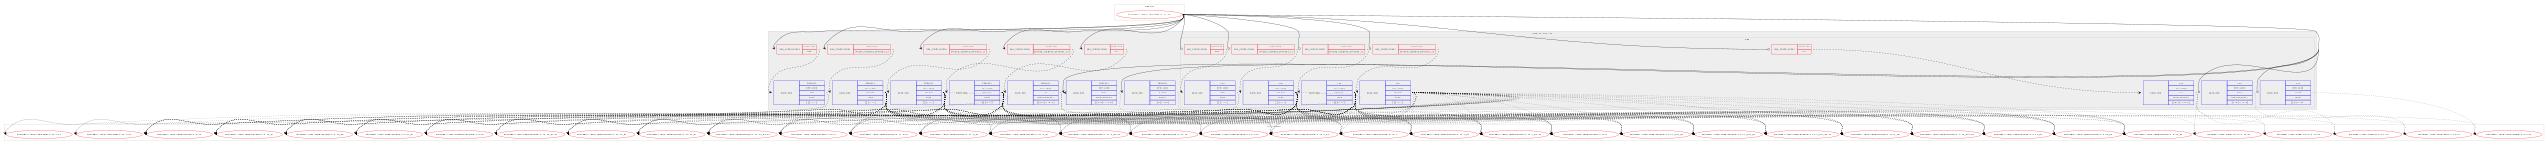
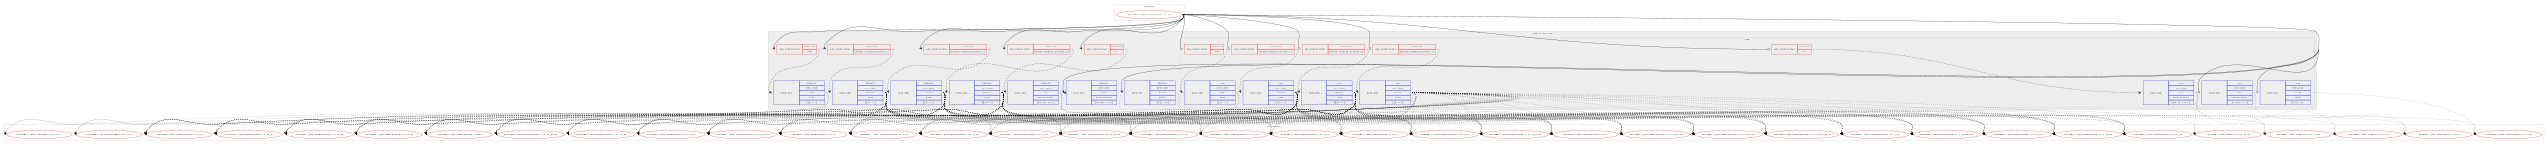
node "portage://dev-targets/python-3.9.20": label "portage://dev-targets/python-3.9.20" -> "portage://dev-lang/python-3.9.20"
